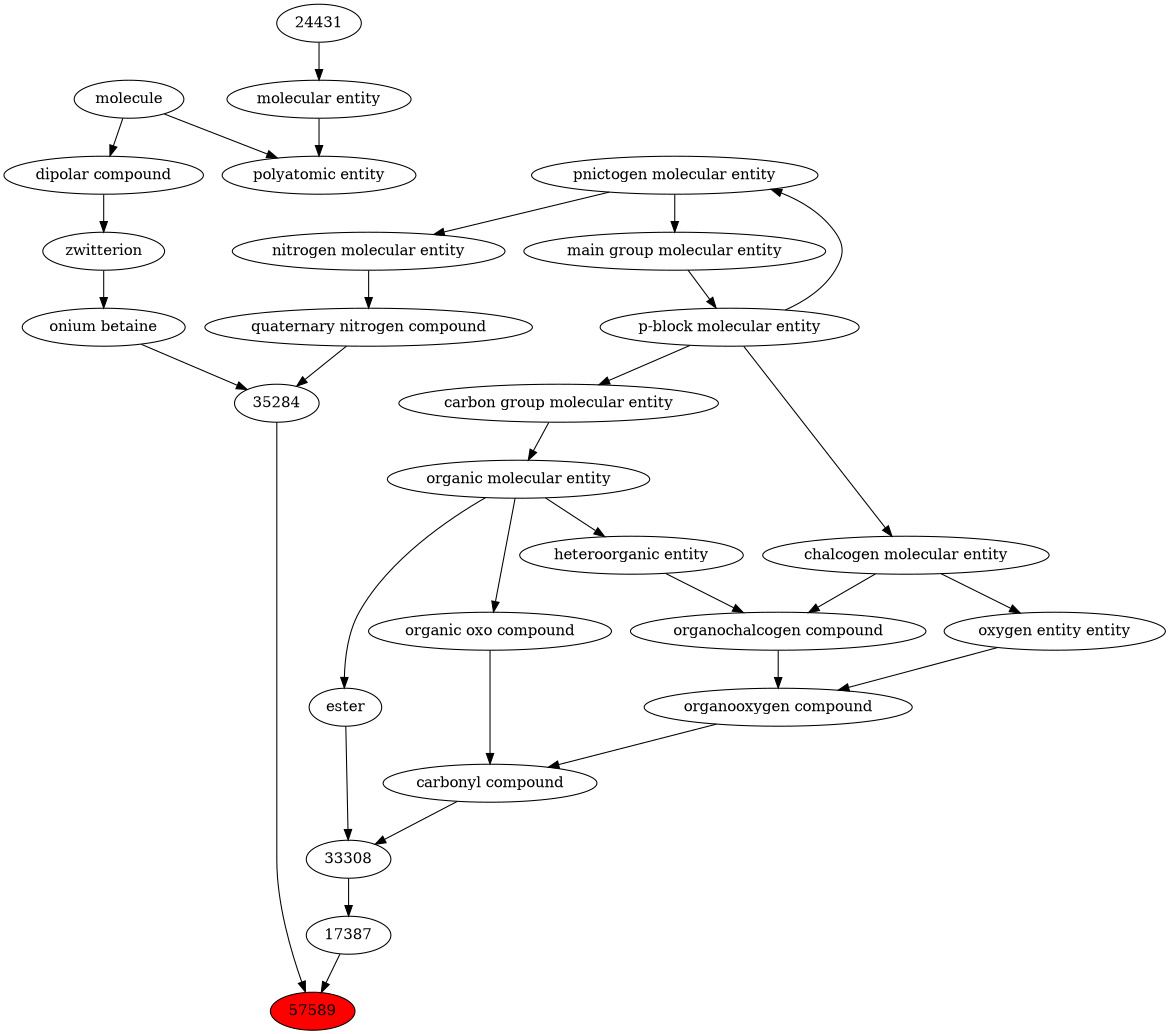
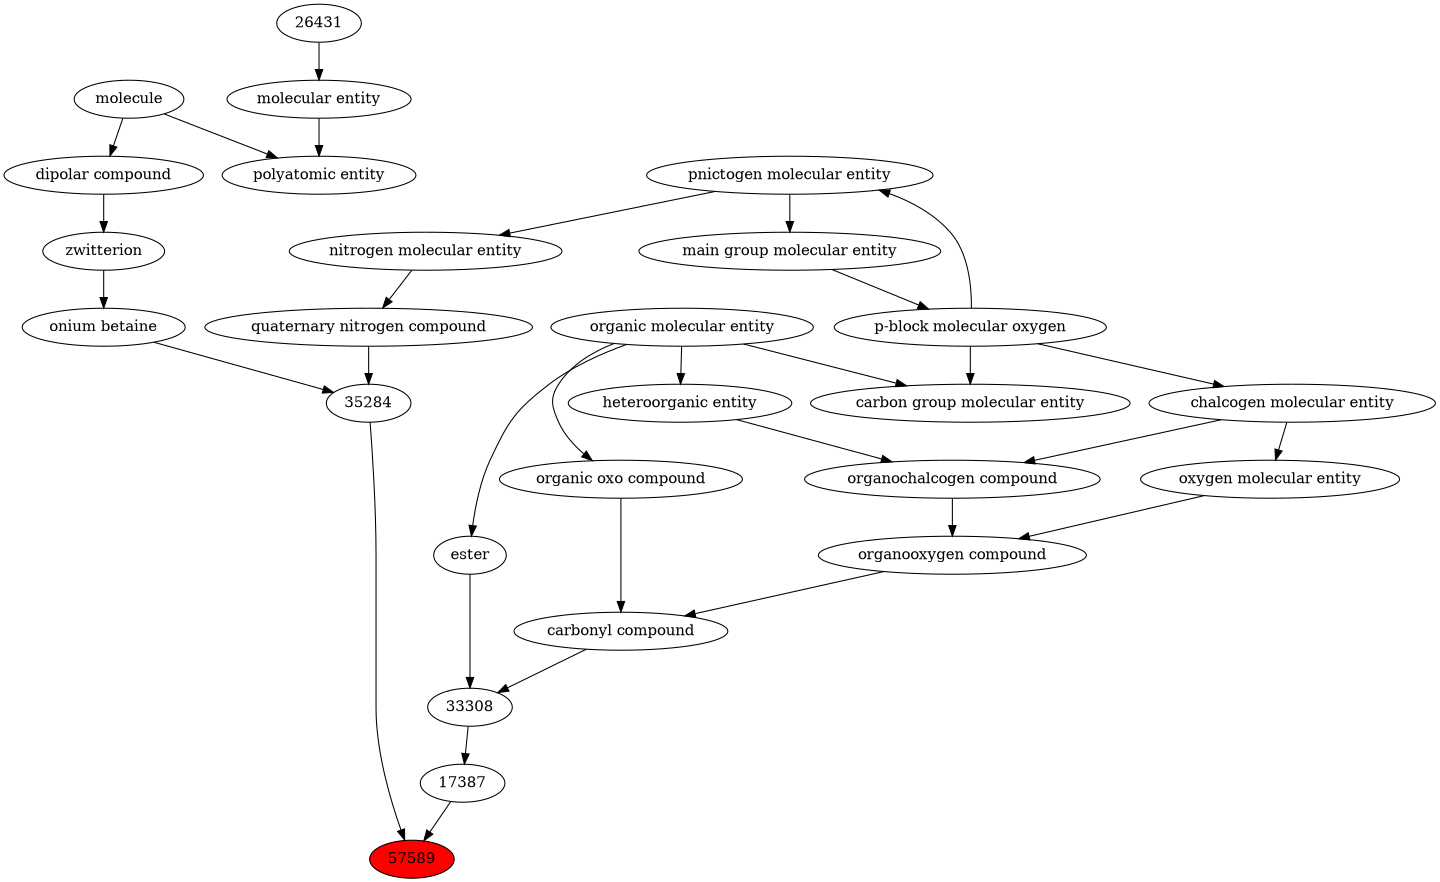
node "24431": label "24431" -> "26431"
node "p-block molecular entity": label "p-block molecular entity" -> "p-block molecular oxygen"
edge "carbon group molecular entity" -> "organic molecular entity": reversed
node "oxygen entity entity": label "oxygen entity entity" -> "oxygen molecular entity"
